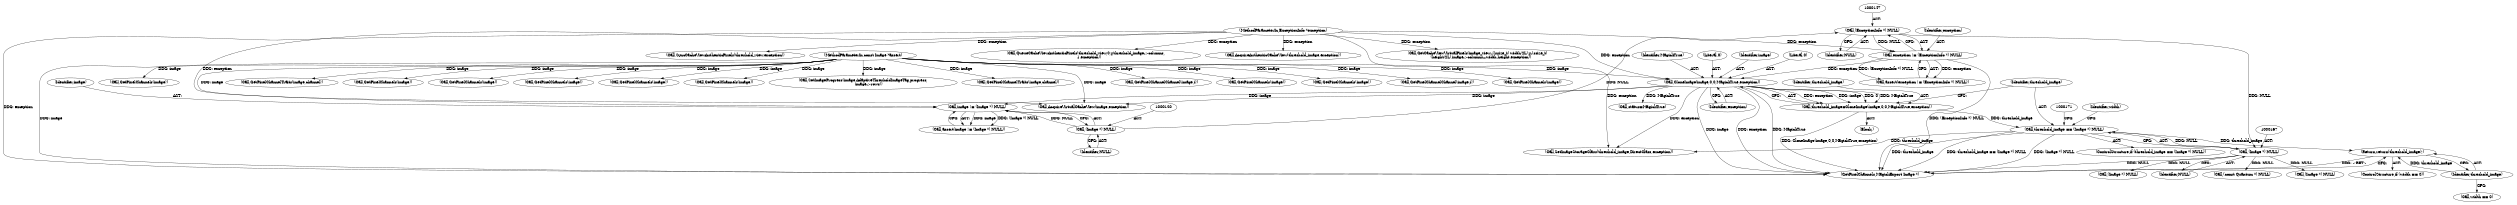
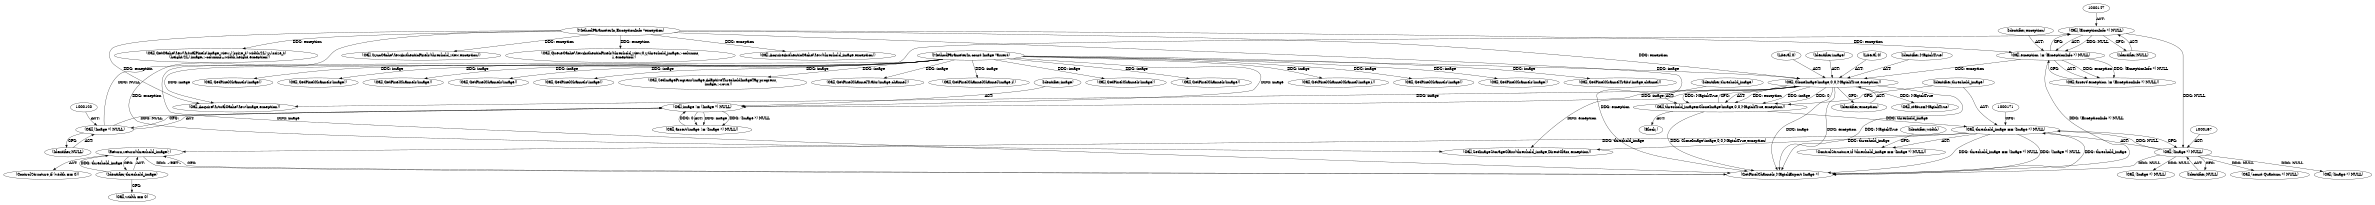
edge "(Identifier,width)" -> "(Call,threshold_image == (Image *) NULL)": now "(Identifier,width)" -> "(ControlStructure,if (threshold_image == (Image *) NULL))"
edge "(Call,assert(image != (Image *) NULL))" -> "(Call,image != (Image *) NULL)": label "CFG: " -> "DDG: 0"
